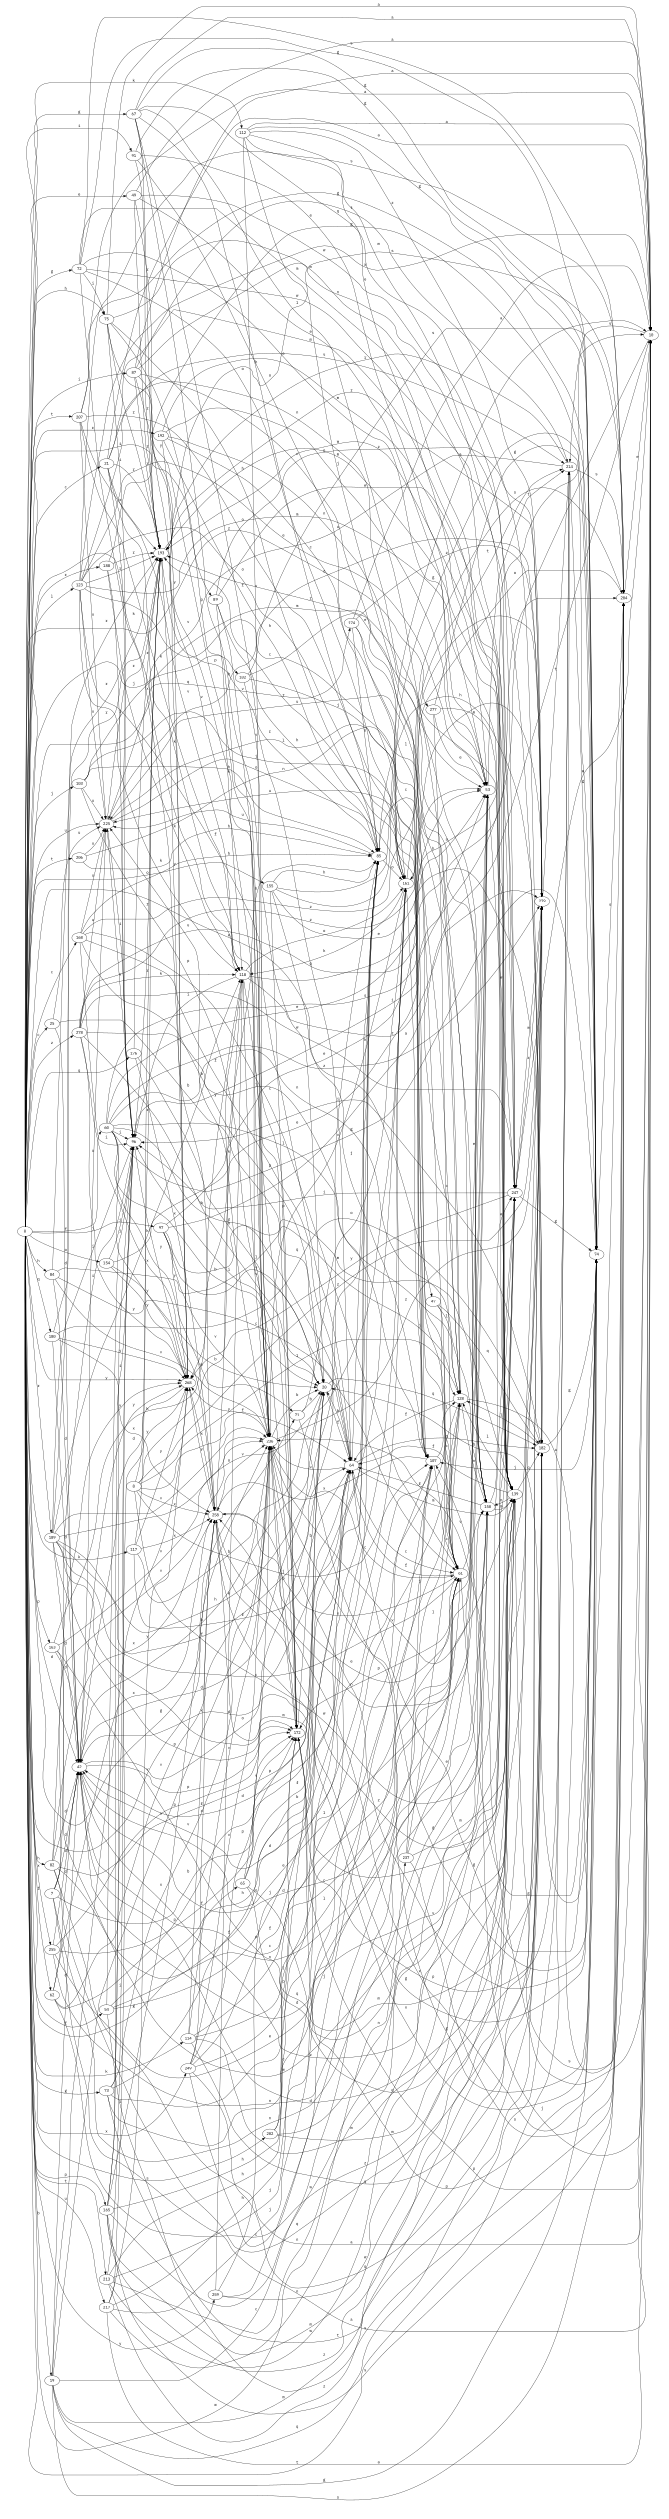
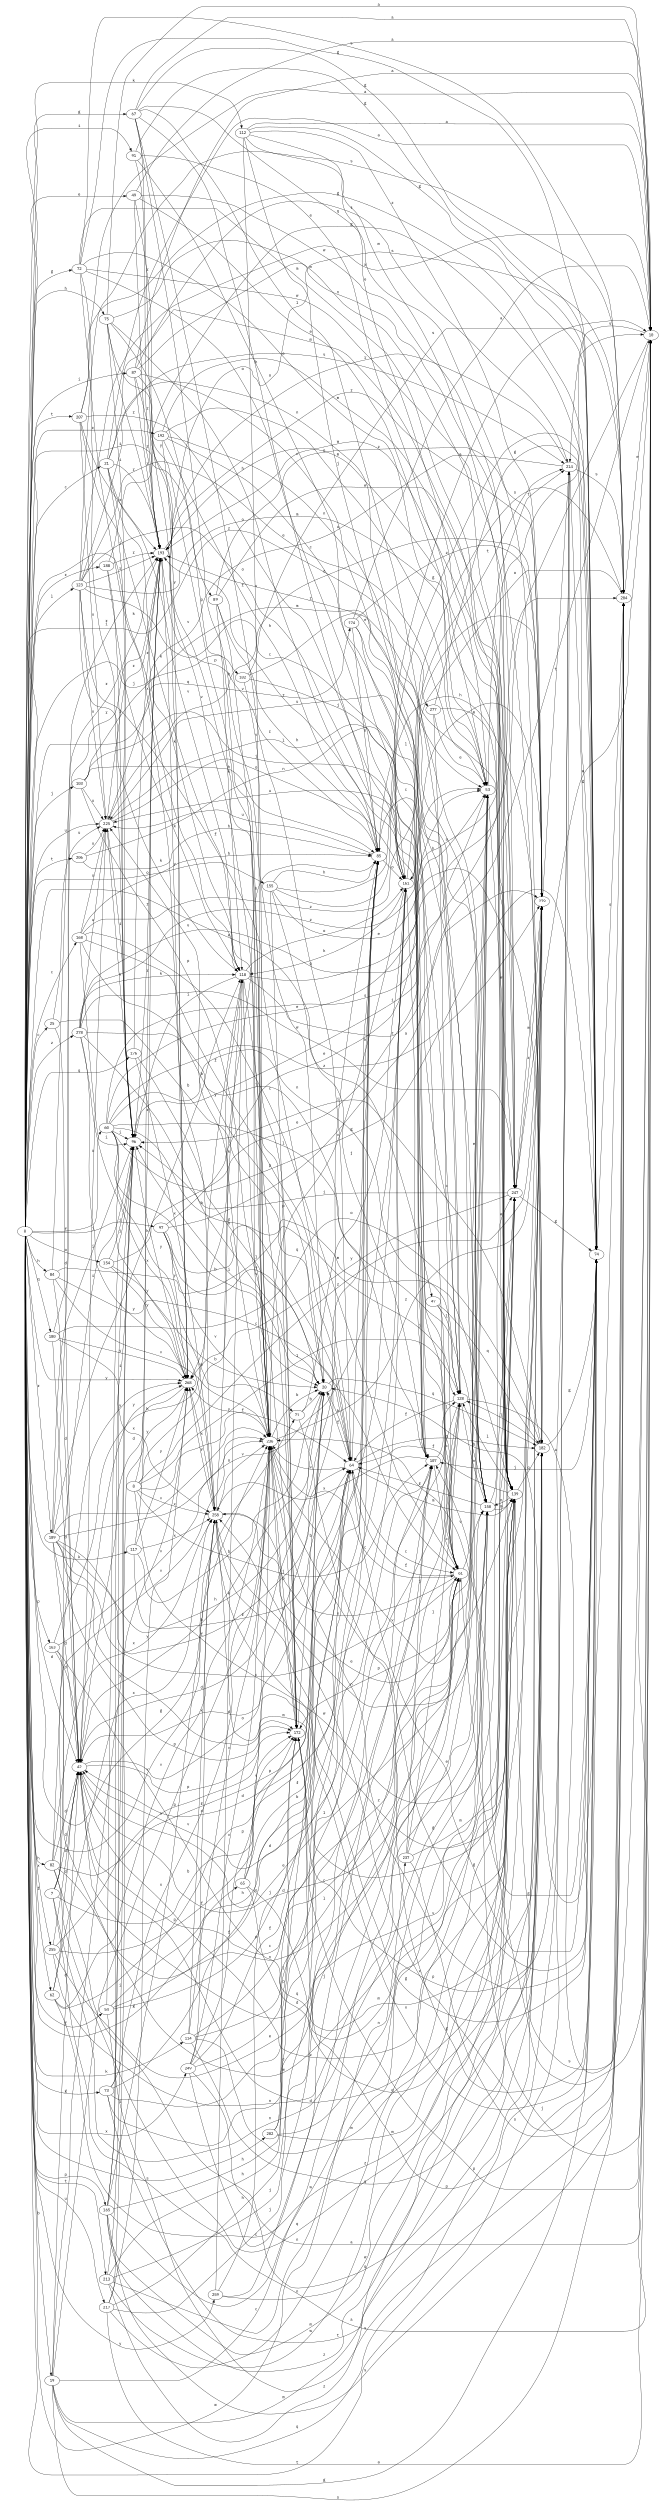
edge "72" -> "75": now "72" -> "96"
